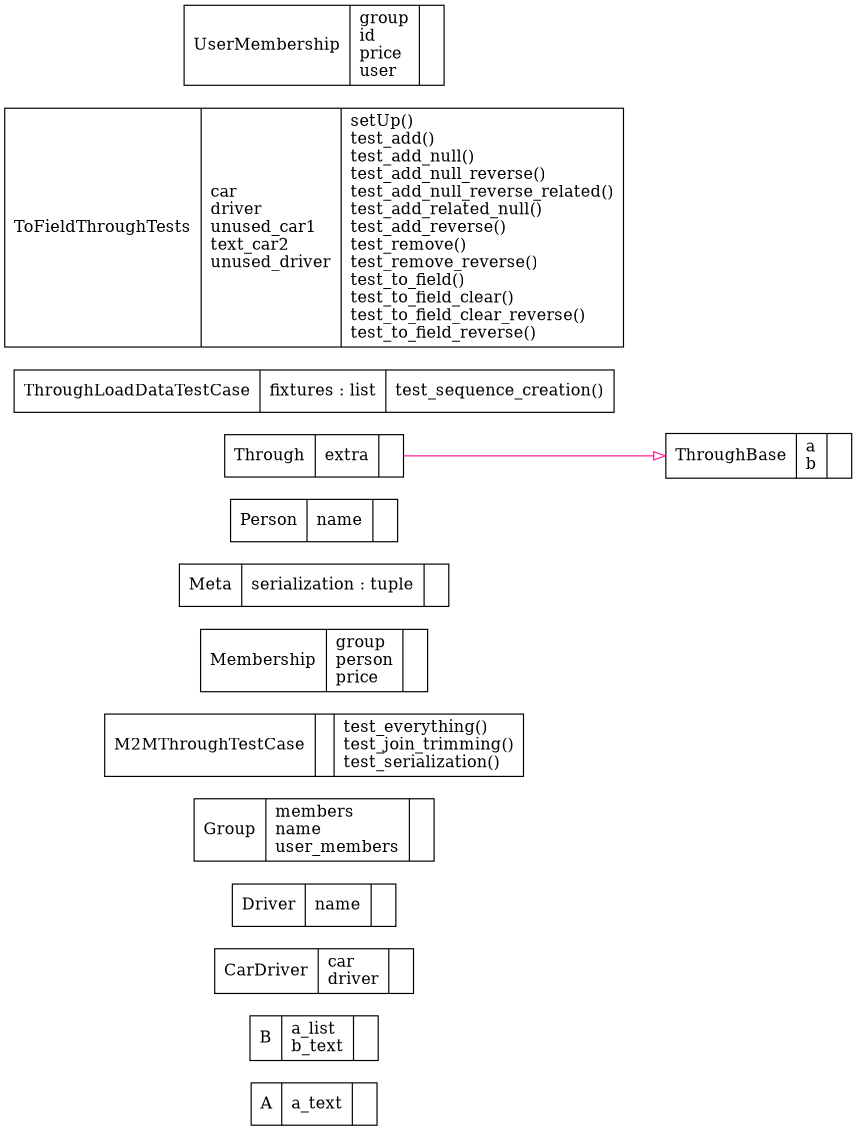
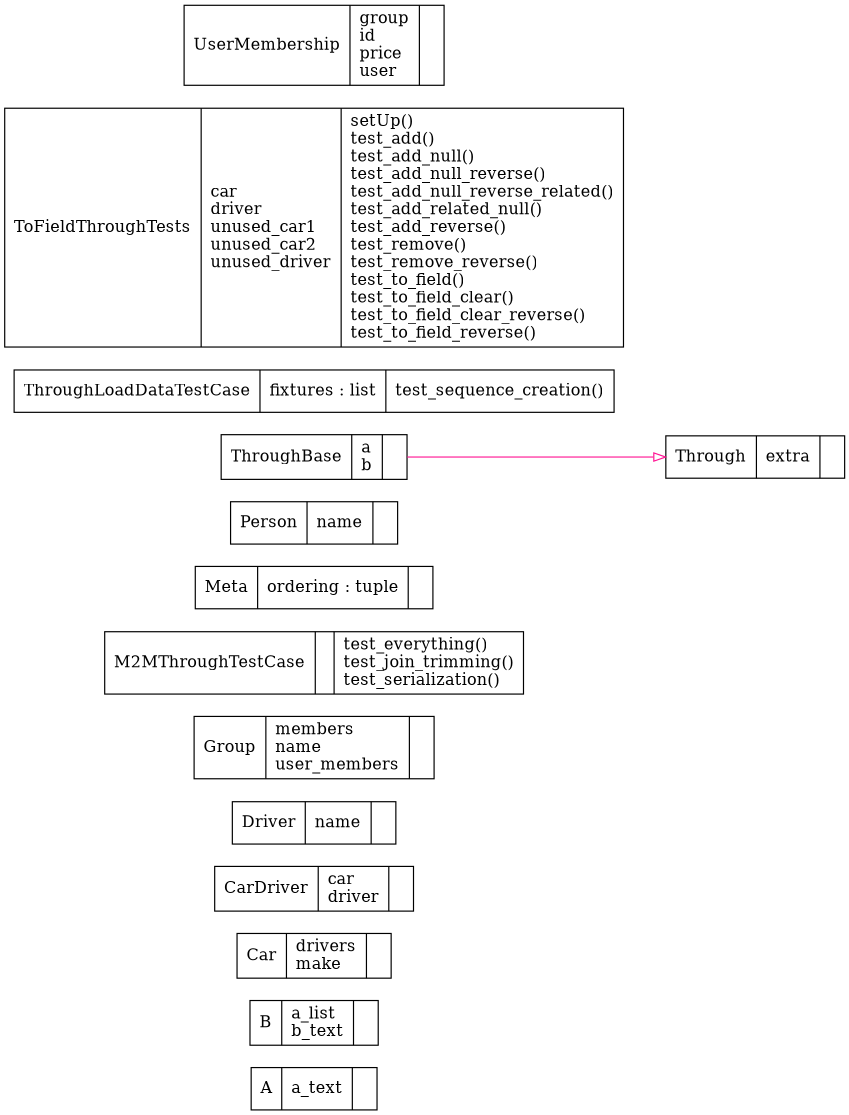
node "ToFieldThroughTests": text "text_car2" -> "unused_car2"
edge "Through" -> "ThroughBase": reversed
node "Meta": text "serialization : tuple" -> "ordering : tuple"
node "Membership": removed
node "Car": added
